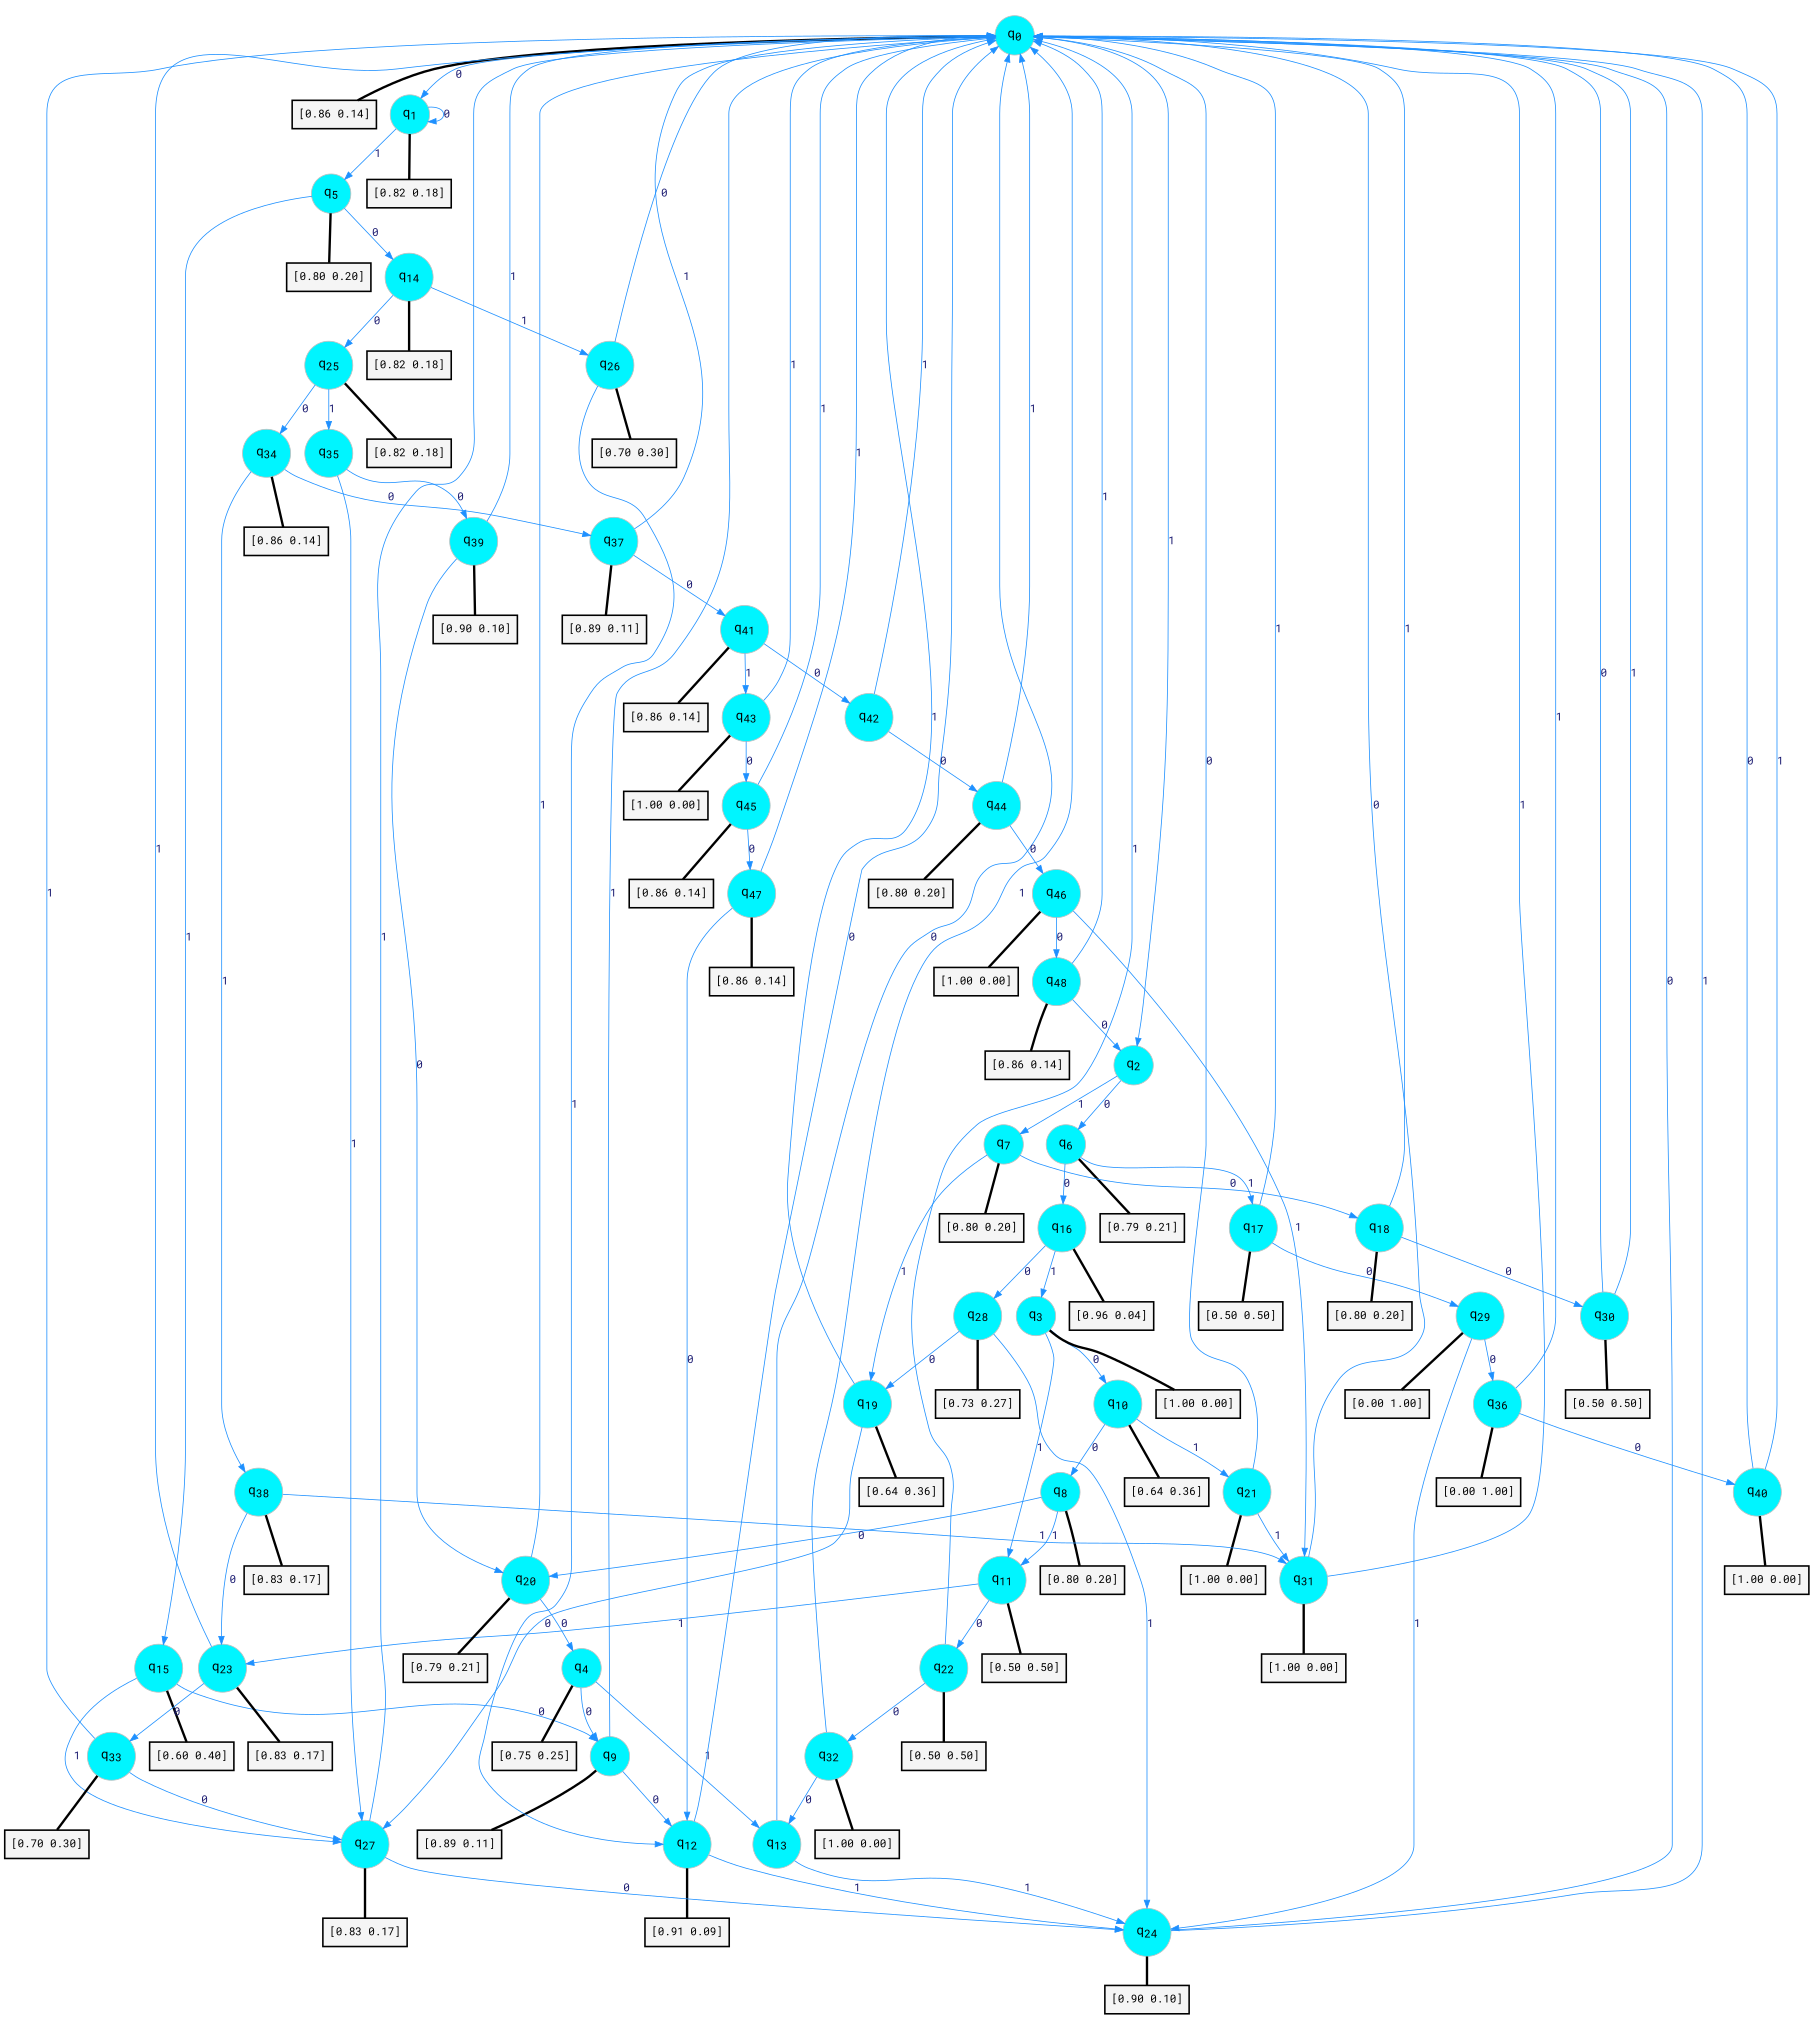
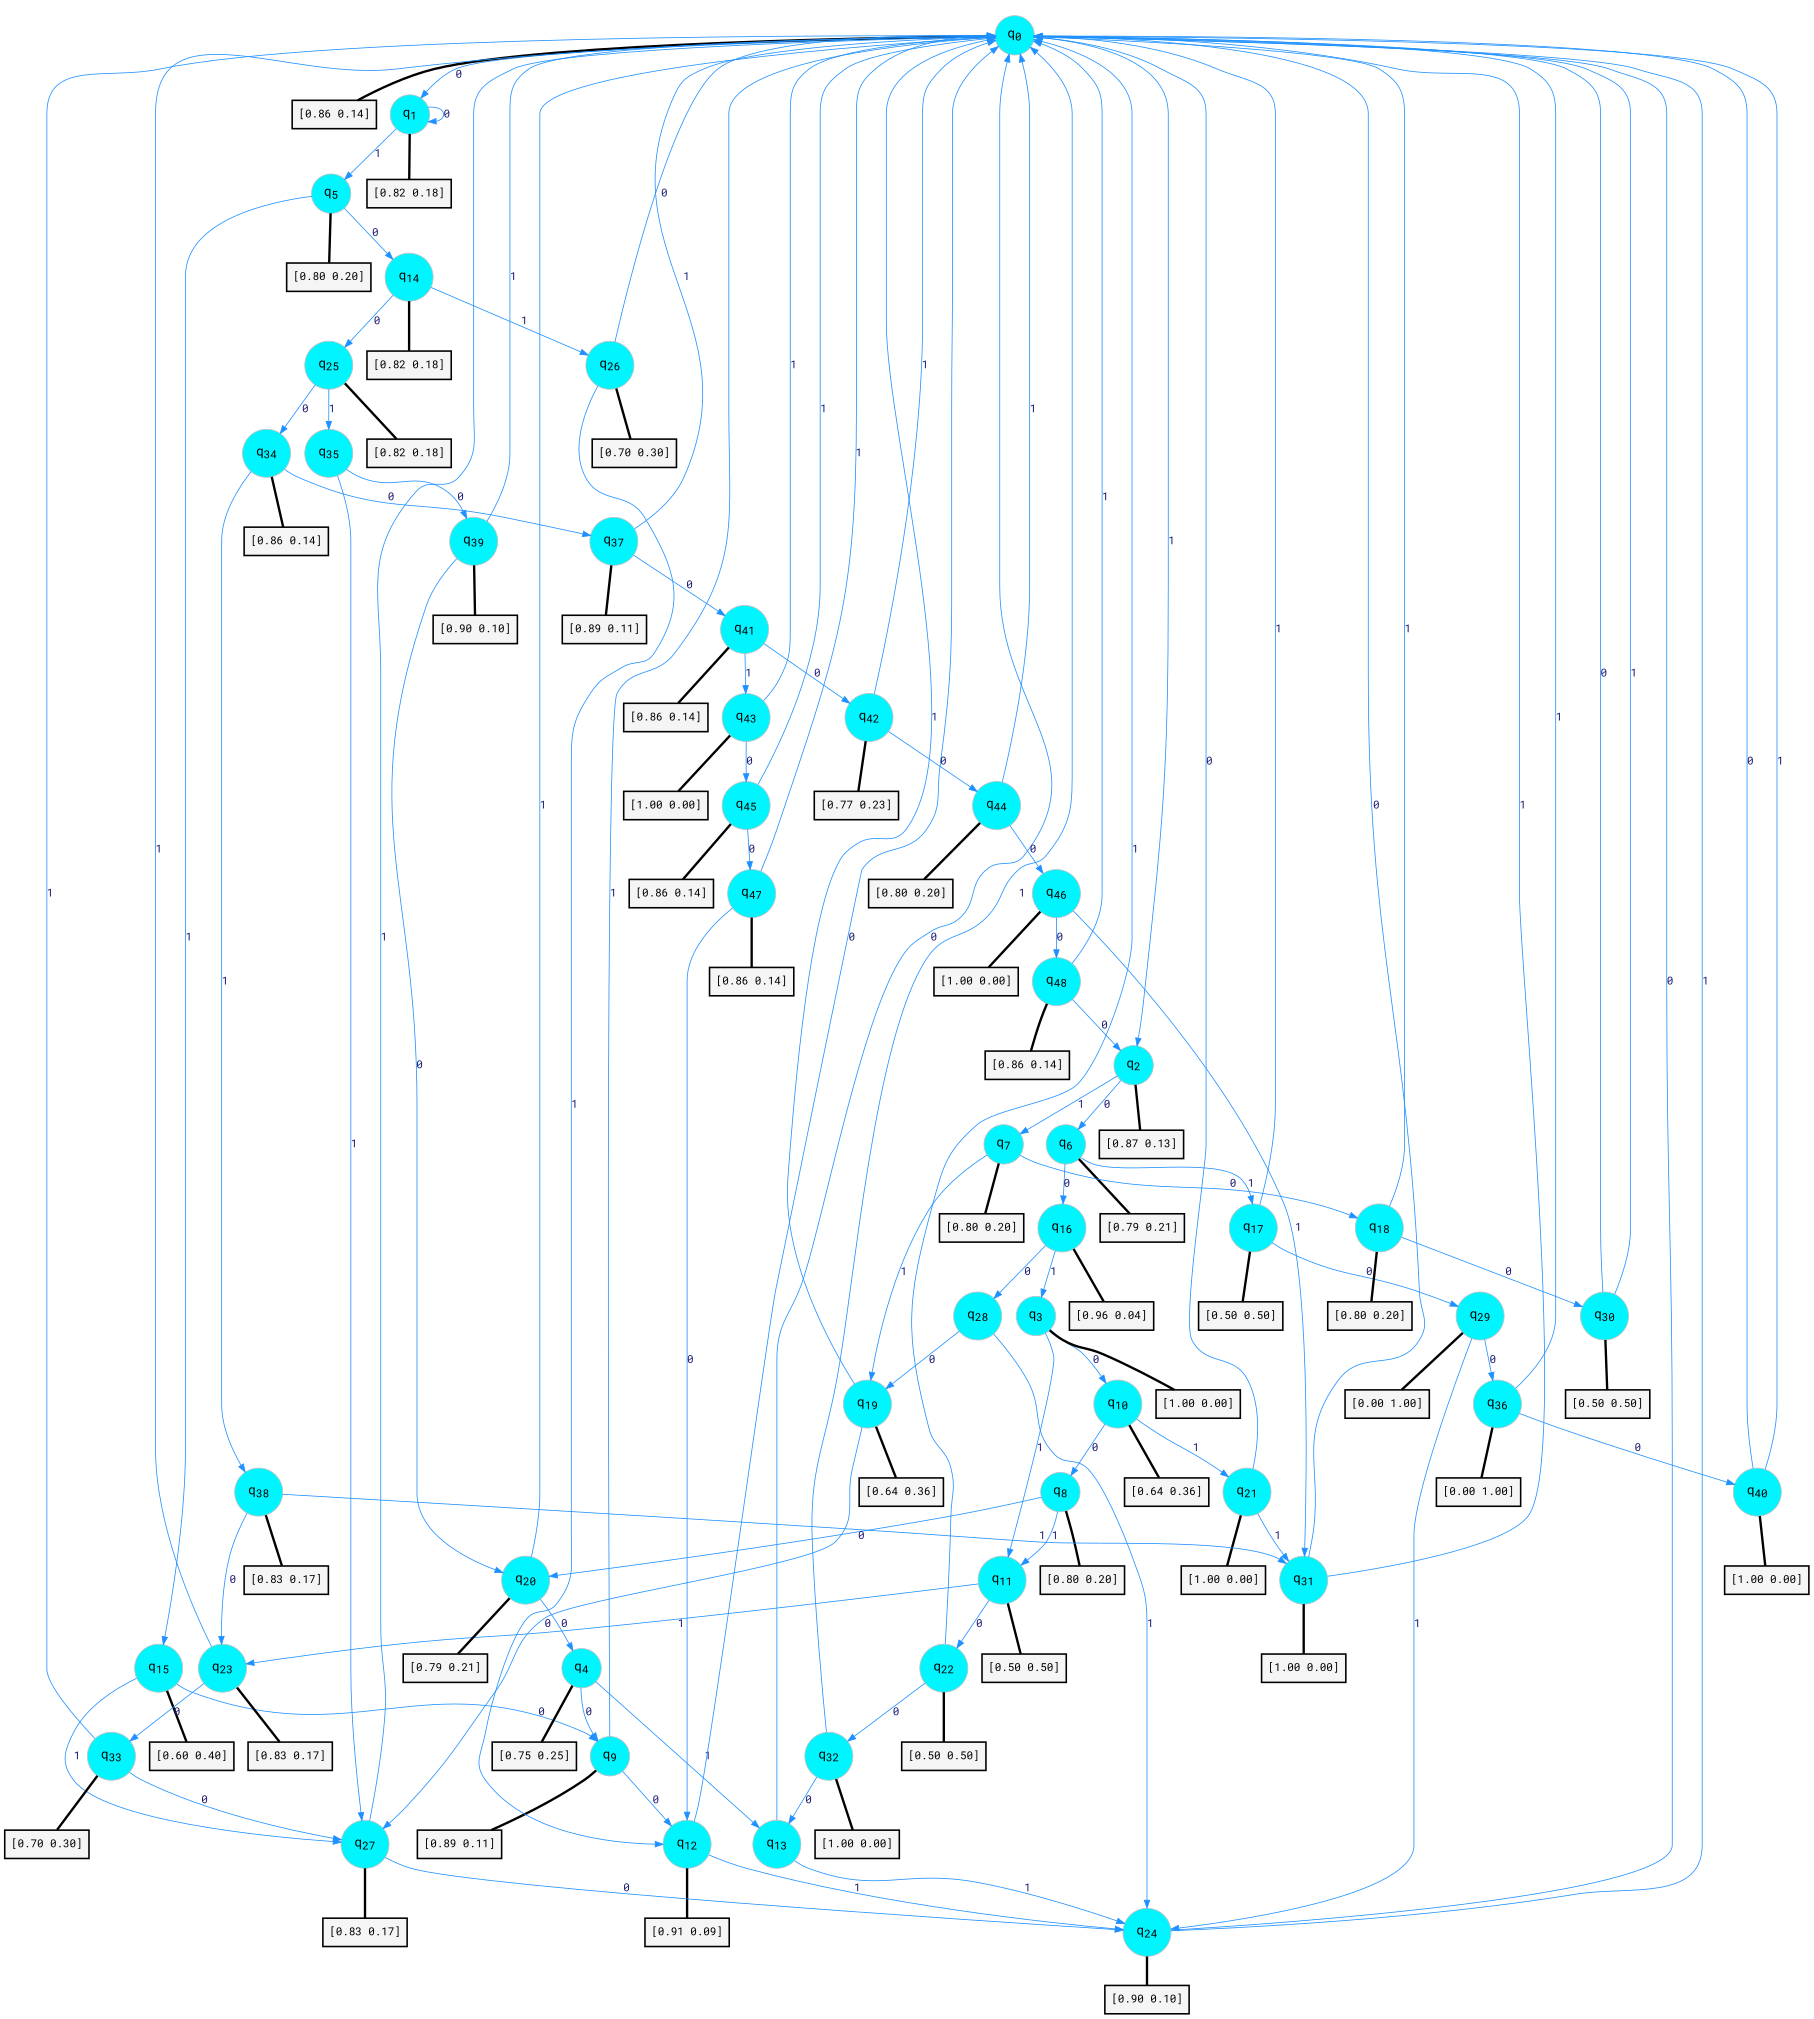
node "[0.77 0.23]": added
node "[0.87 0.13]": added
node "[0.73 0.27]": removed
